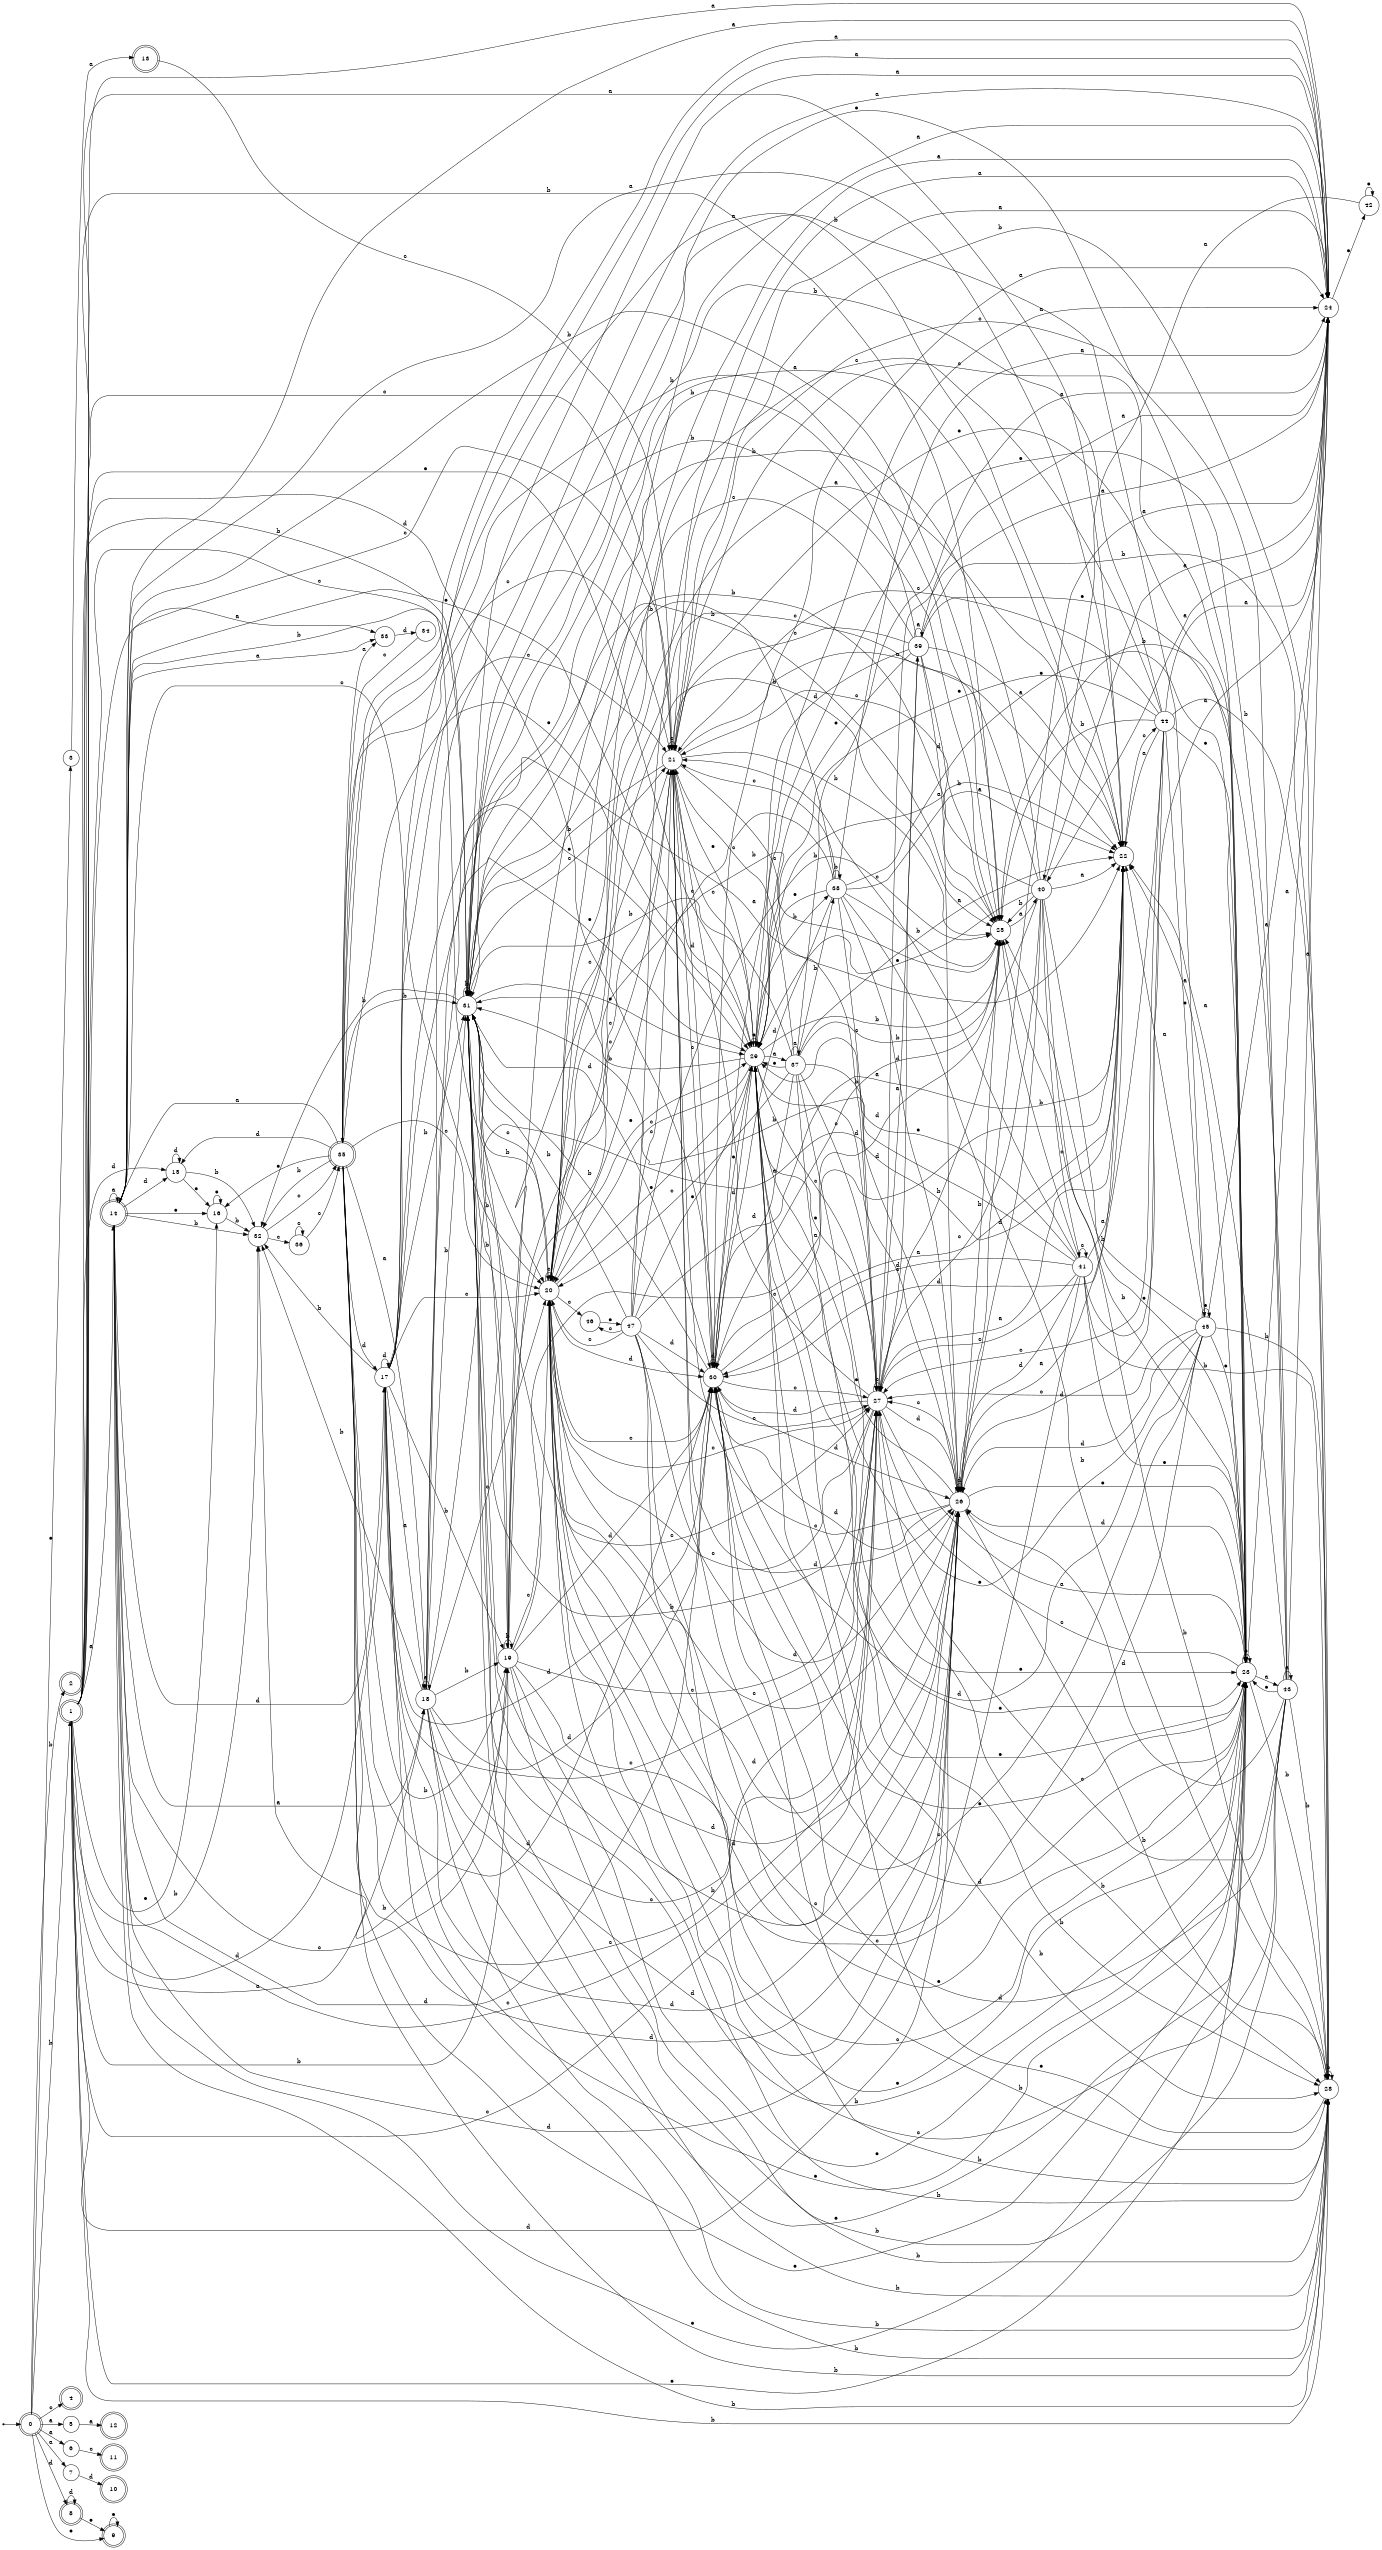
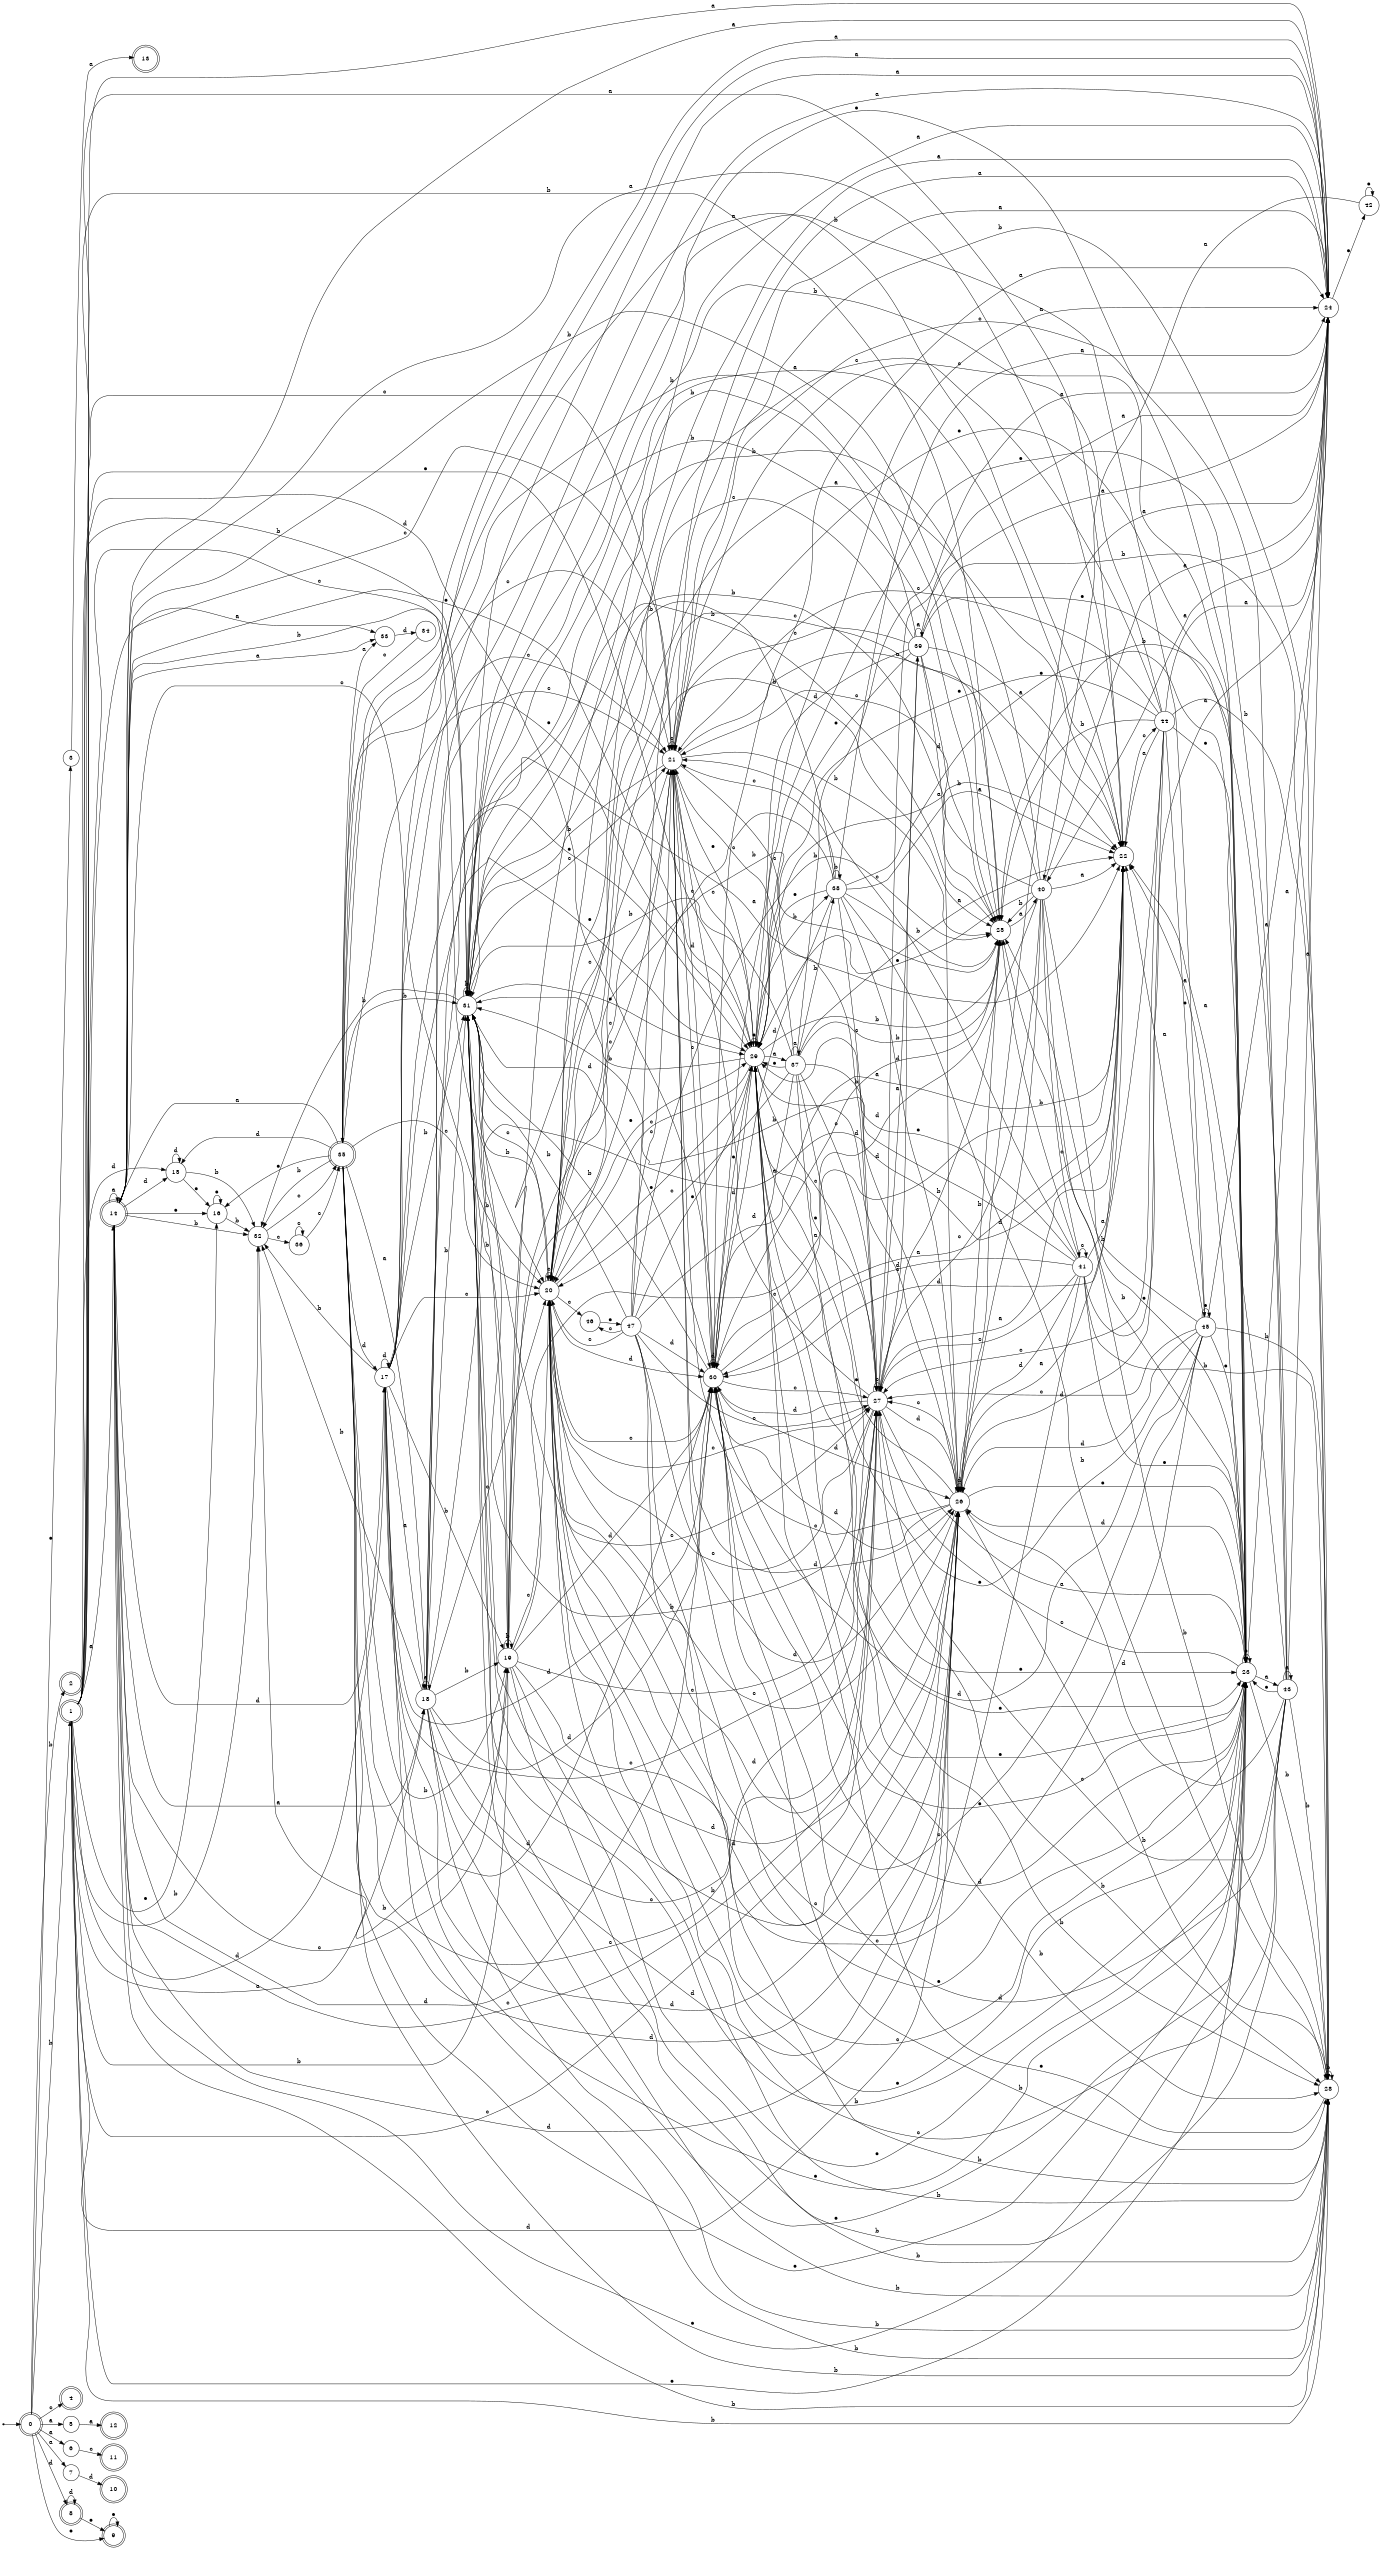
edge "13" -> "21": now "18" -> "21"
